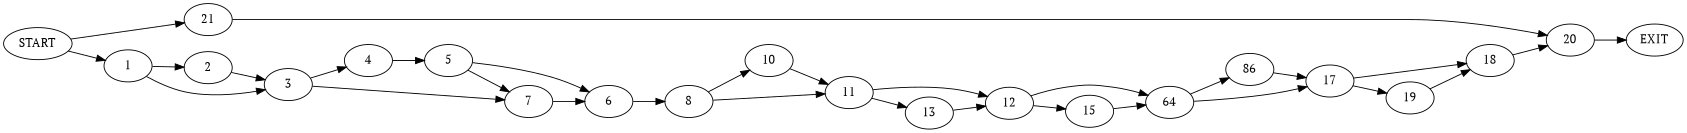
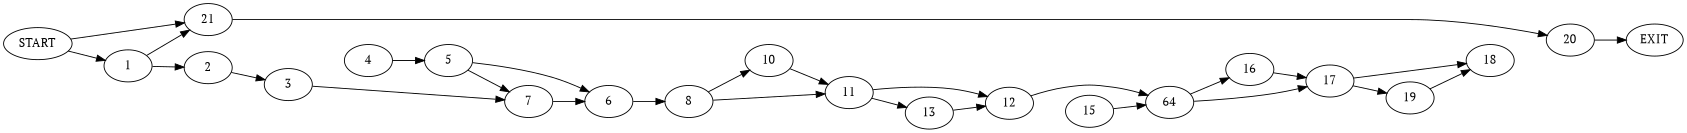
edge "18" -> "20": removed
node "86": label "86" -> "16"
edge "3" -> "4": removed
edge "1" -> "3": now "1" -> "21"
edge "12" -> "15": removed
